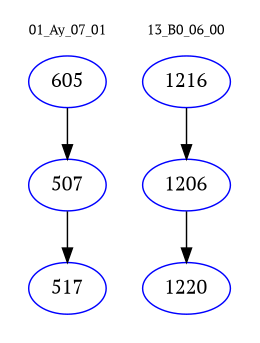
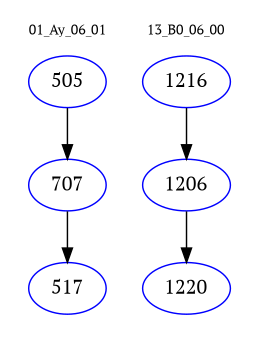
cluster "01_Ay_07_01": label "01_Ay_07_01" -> "01_Ay_06_01"
node "605": label "605" -> "505"
node "507": label "507" -> "707"
